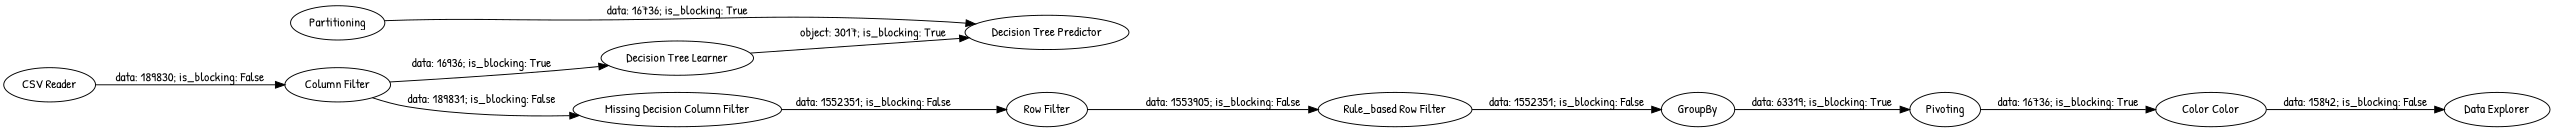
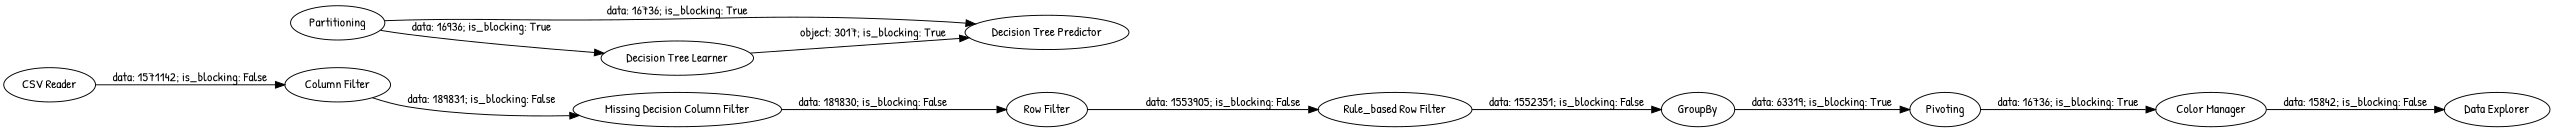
edge "Column Filter" -> "Decision Tree Learner": now "Partitioning" -> "Decision Tree Learner"
edge "CSV Reader" -> "Column Filter": label "data: 189830; is_blocking: False" -> "data: 1571142; is_blocking: False"
edge "Missing Decision Column Filter" -> "Row Filter": label "data: 1552351; is_blocking: False" -> "data: 189830; is_blocking: False"
node "Color Color": label "Color Color" -> "Color Manager"
